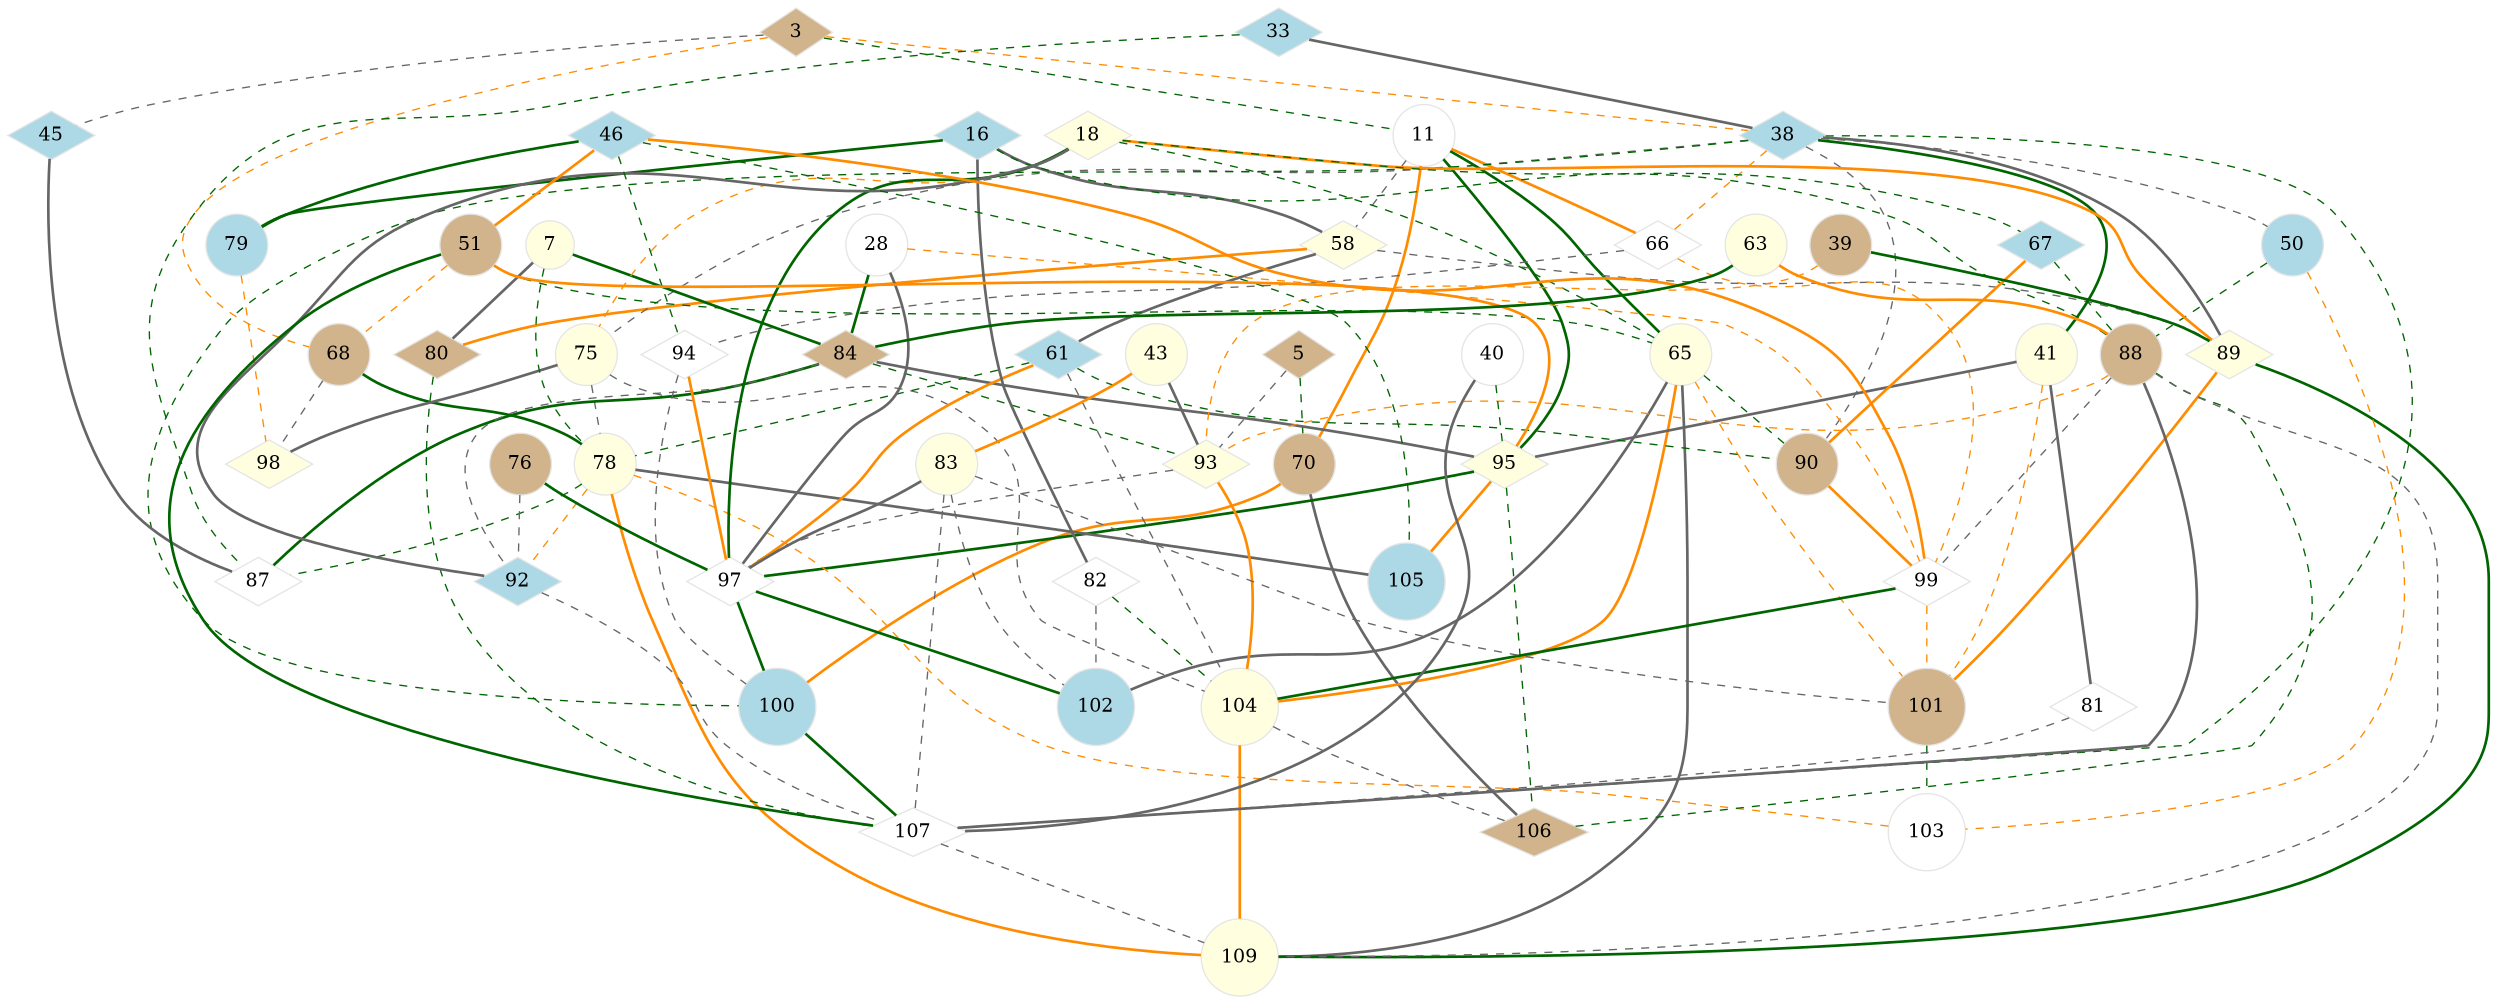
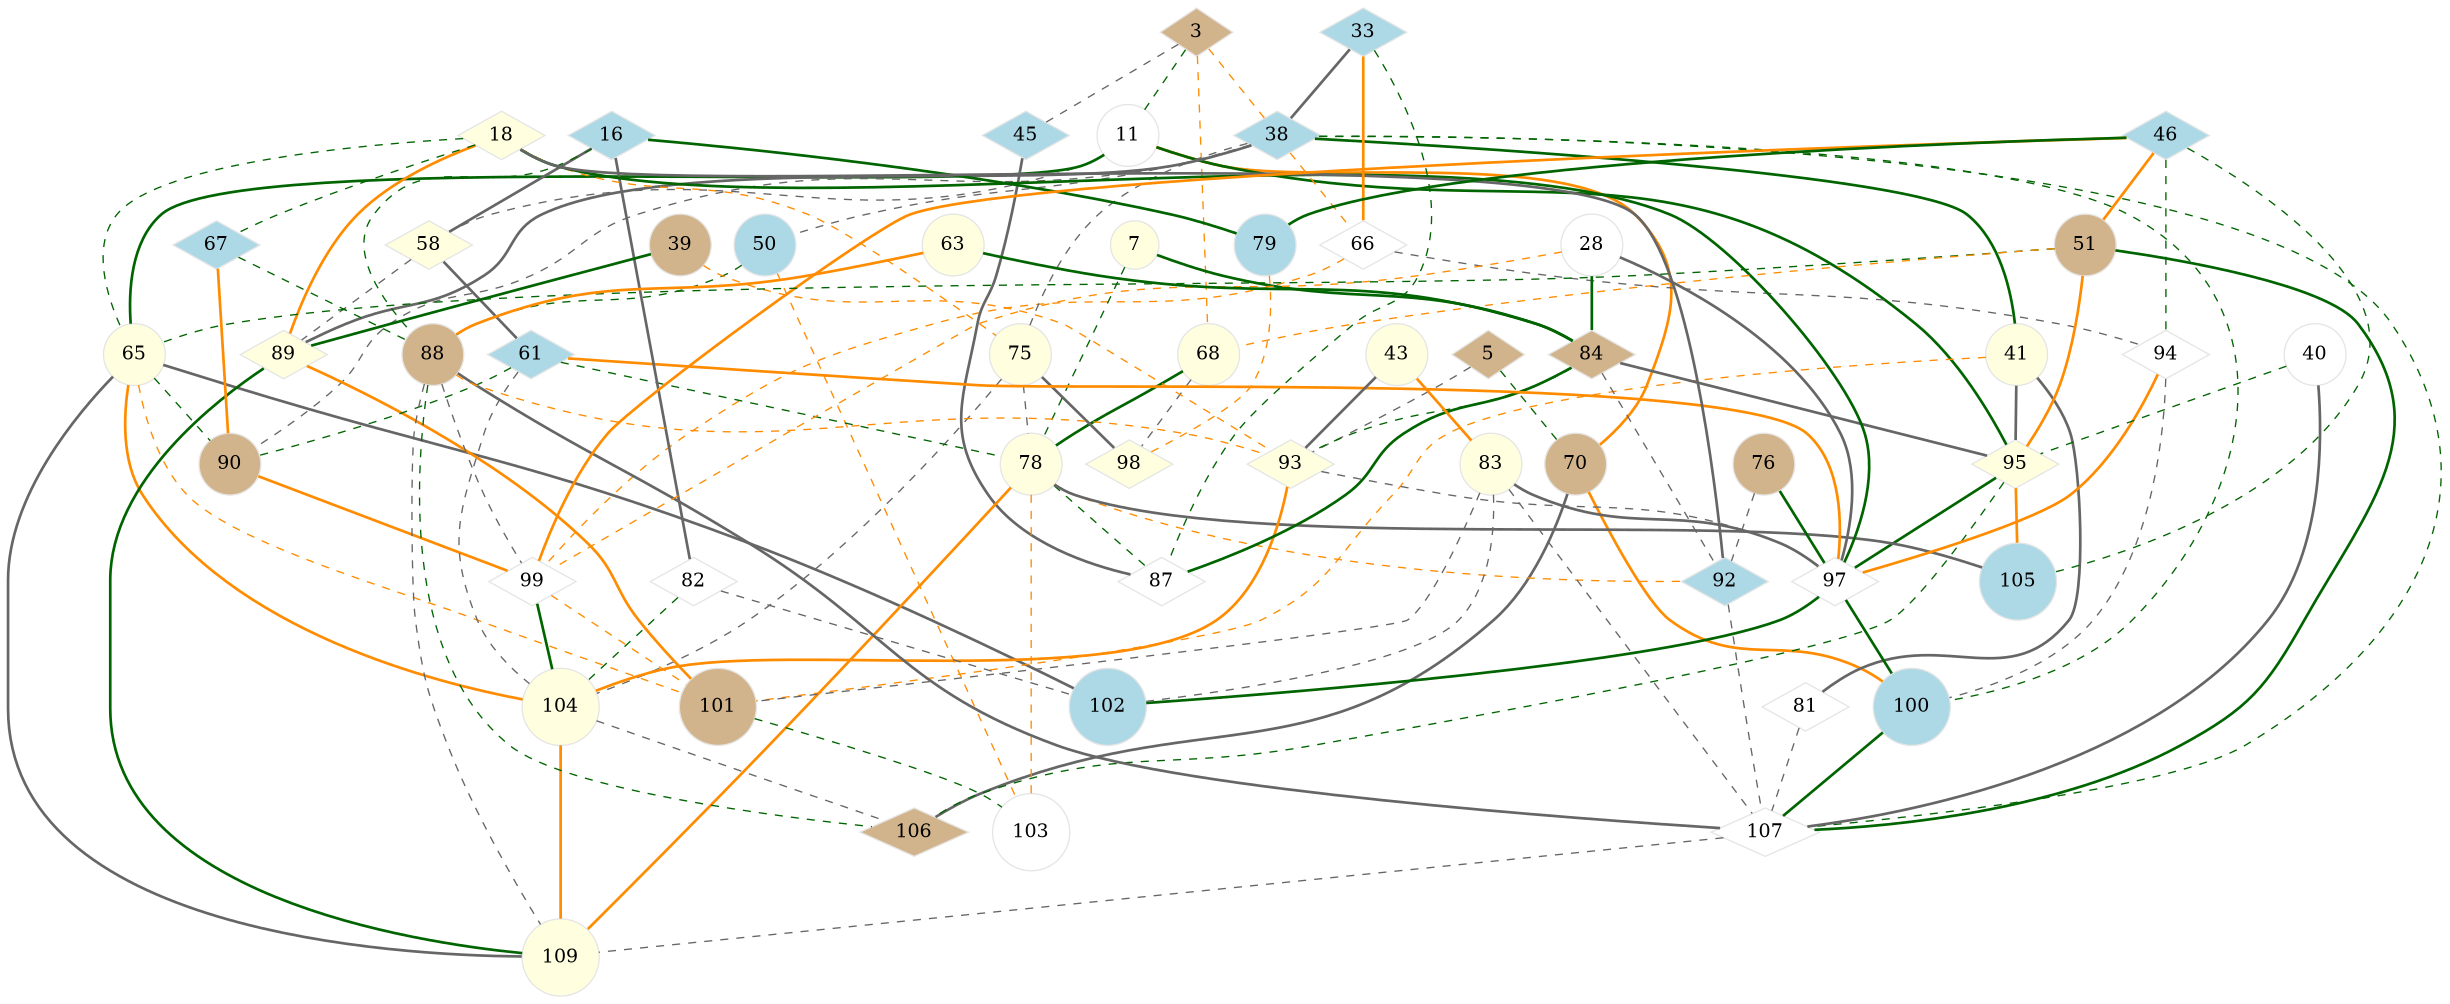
edge "11" -- "66": now "33" -- "66"
node "68": fillcolor tan -> lightyellow
node "80": removed
